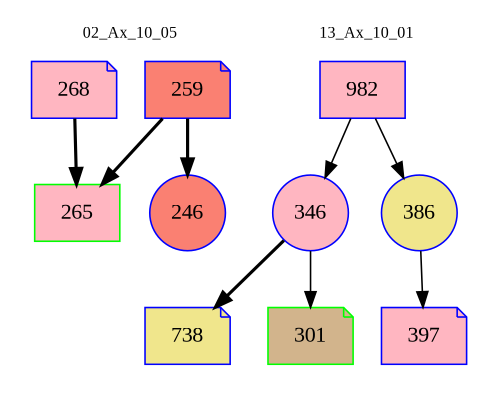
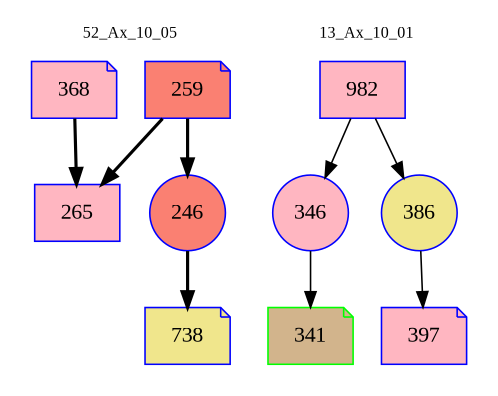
cluster "02_Ax_10_05": label "02_Ax_10_05" -> "52_Ax_10_05"
node "268": label "268" -> "368"
node "265": color green -> blue
edge "346" -> "738": now "246" -> "738"
node "301": label "301" -> "341"
